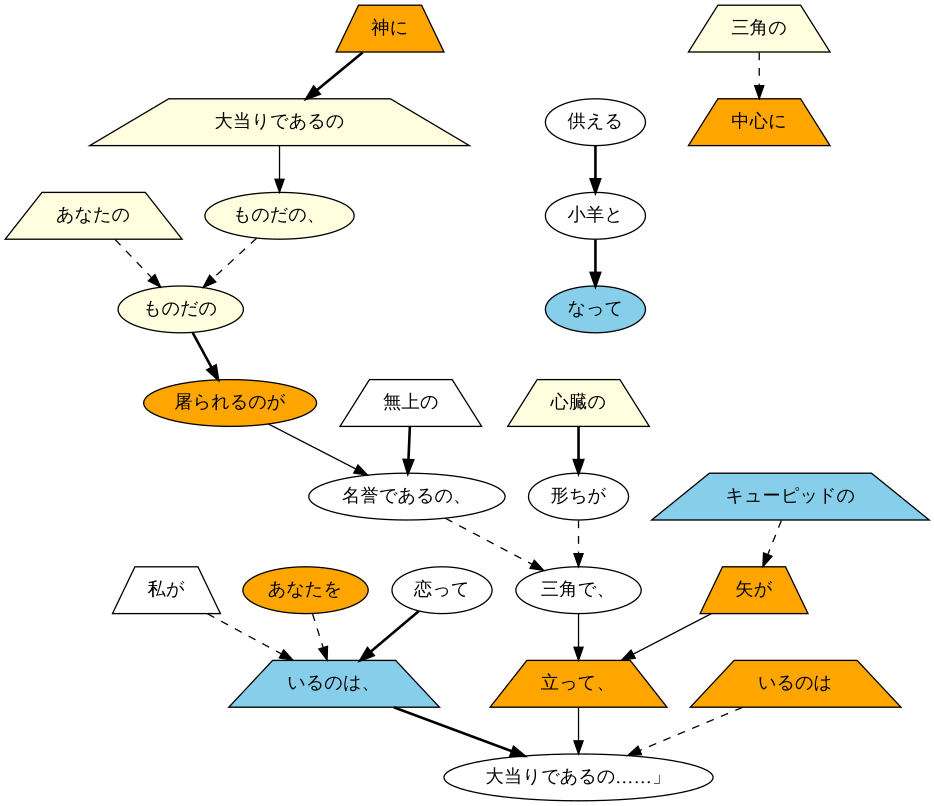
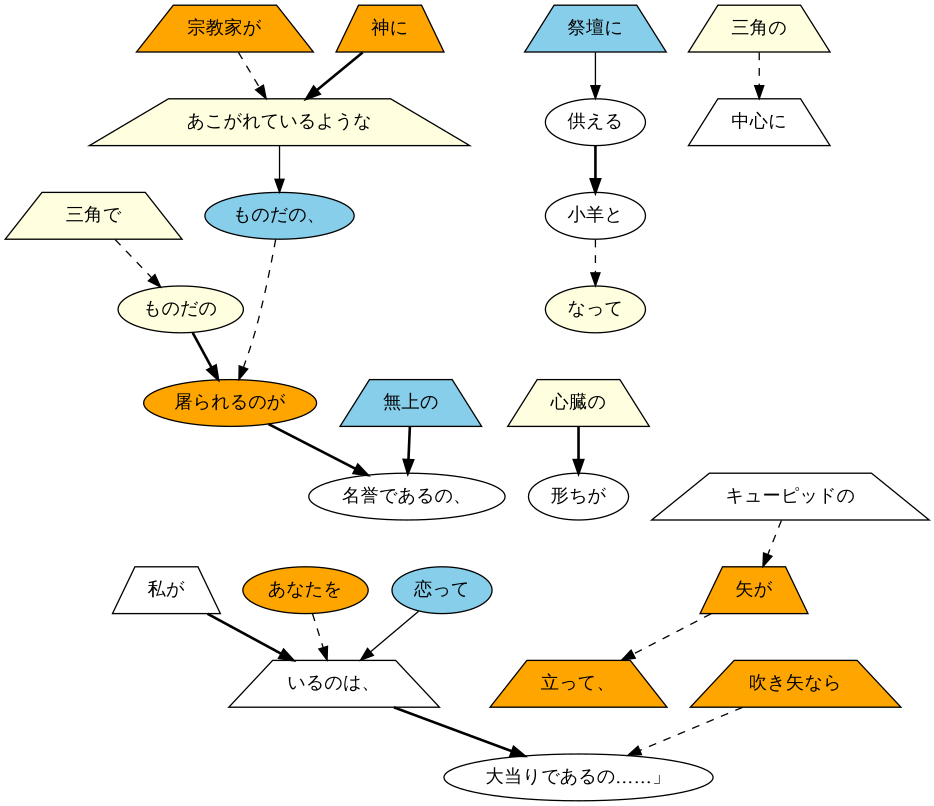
node "宗教家が": added
node "祭壇に": added
node "大当りであるの": label "大当りであるの" -> "あこがれているような"
node "中心に": fillcolor orange -> white
node "あなたの": label "あなたの" -> "三角で"
node "ものだの、": fillcolor lightyellow -> skyblue
edge "小羊と" -> "なって": style bold -> dashed
edge "ものだの、" -> "ものだの": now "ものだの、" -> "屠られるのが"
node "なって": fillcolor skyblue -> lightyellow
node "無上の": fillcolor white -> skyblue
edge "屠られるのが" -> "名誉であるの、": style solid -> bold
node "キューピッドの": fillcolor skyblue -> white
node "恋って": fillcolor white -> skyblue
node "三角で、": removed
edge "恋って" -> "いるのは、": style bold -> solid
edge "私が" -> "いるのは、": style dashed -> bold
edge "矢が" -> "立って、": style solid -> dashed
node "いるのは、": fillcolor skyblue -> white
node "いるのは": label "いるのは" -> "吹き矢なら"
edge "立って、" -> "大当りであるの……」": removed
